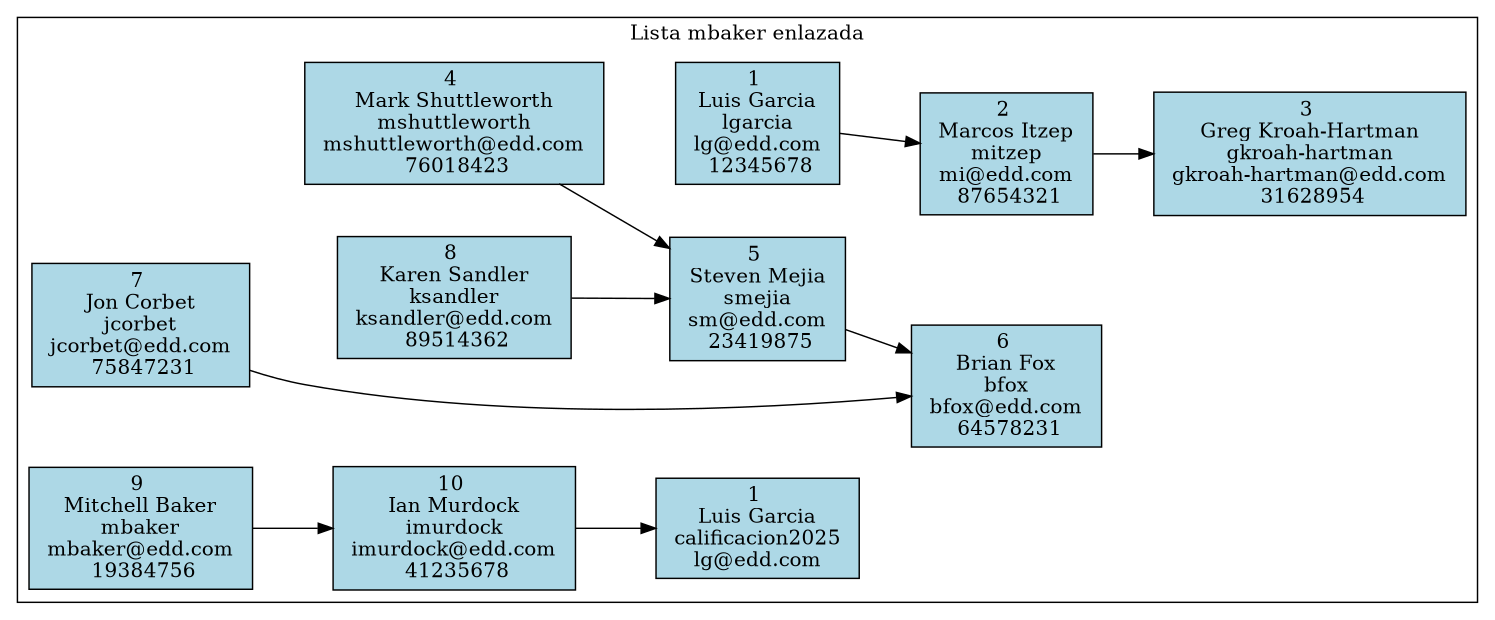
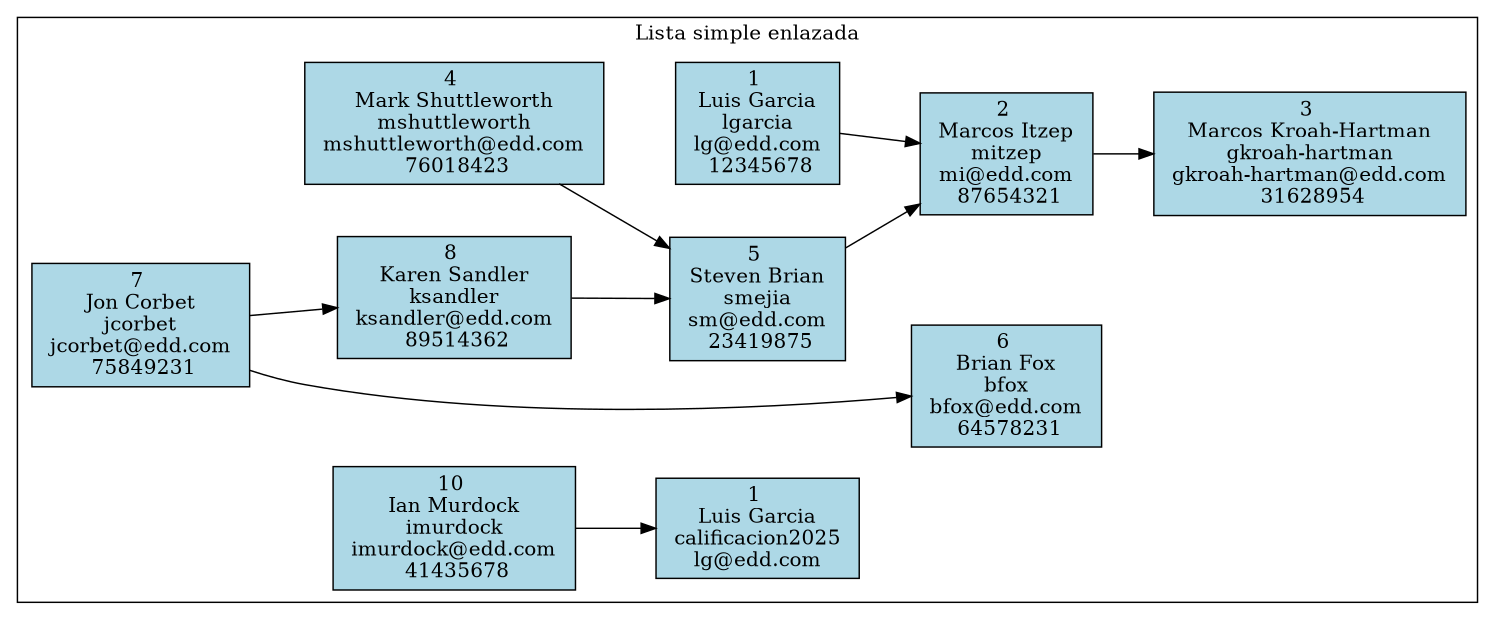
cluster "Lista mbaker enlazada": label "Lista mbaker enlazada" -> "Lista simple enlazada"
node "3": text "Greg Kroah-Hartman" -> "Marcos Kroah-Hartman"
node "5": text "Steven Mejia" -> "Steven Brian"
edge "7" -> "8": added
edge "5" -> "6": now "5" -> "2"
node "7": text "75847231" -> "75849231"
node "9": removed
node "10": text "41235678" -> "41435678"
